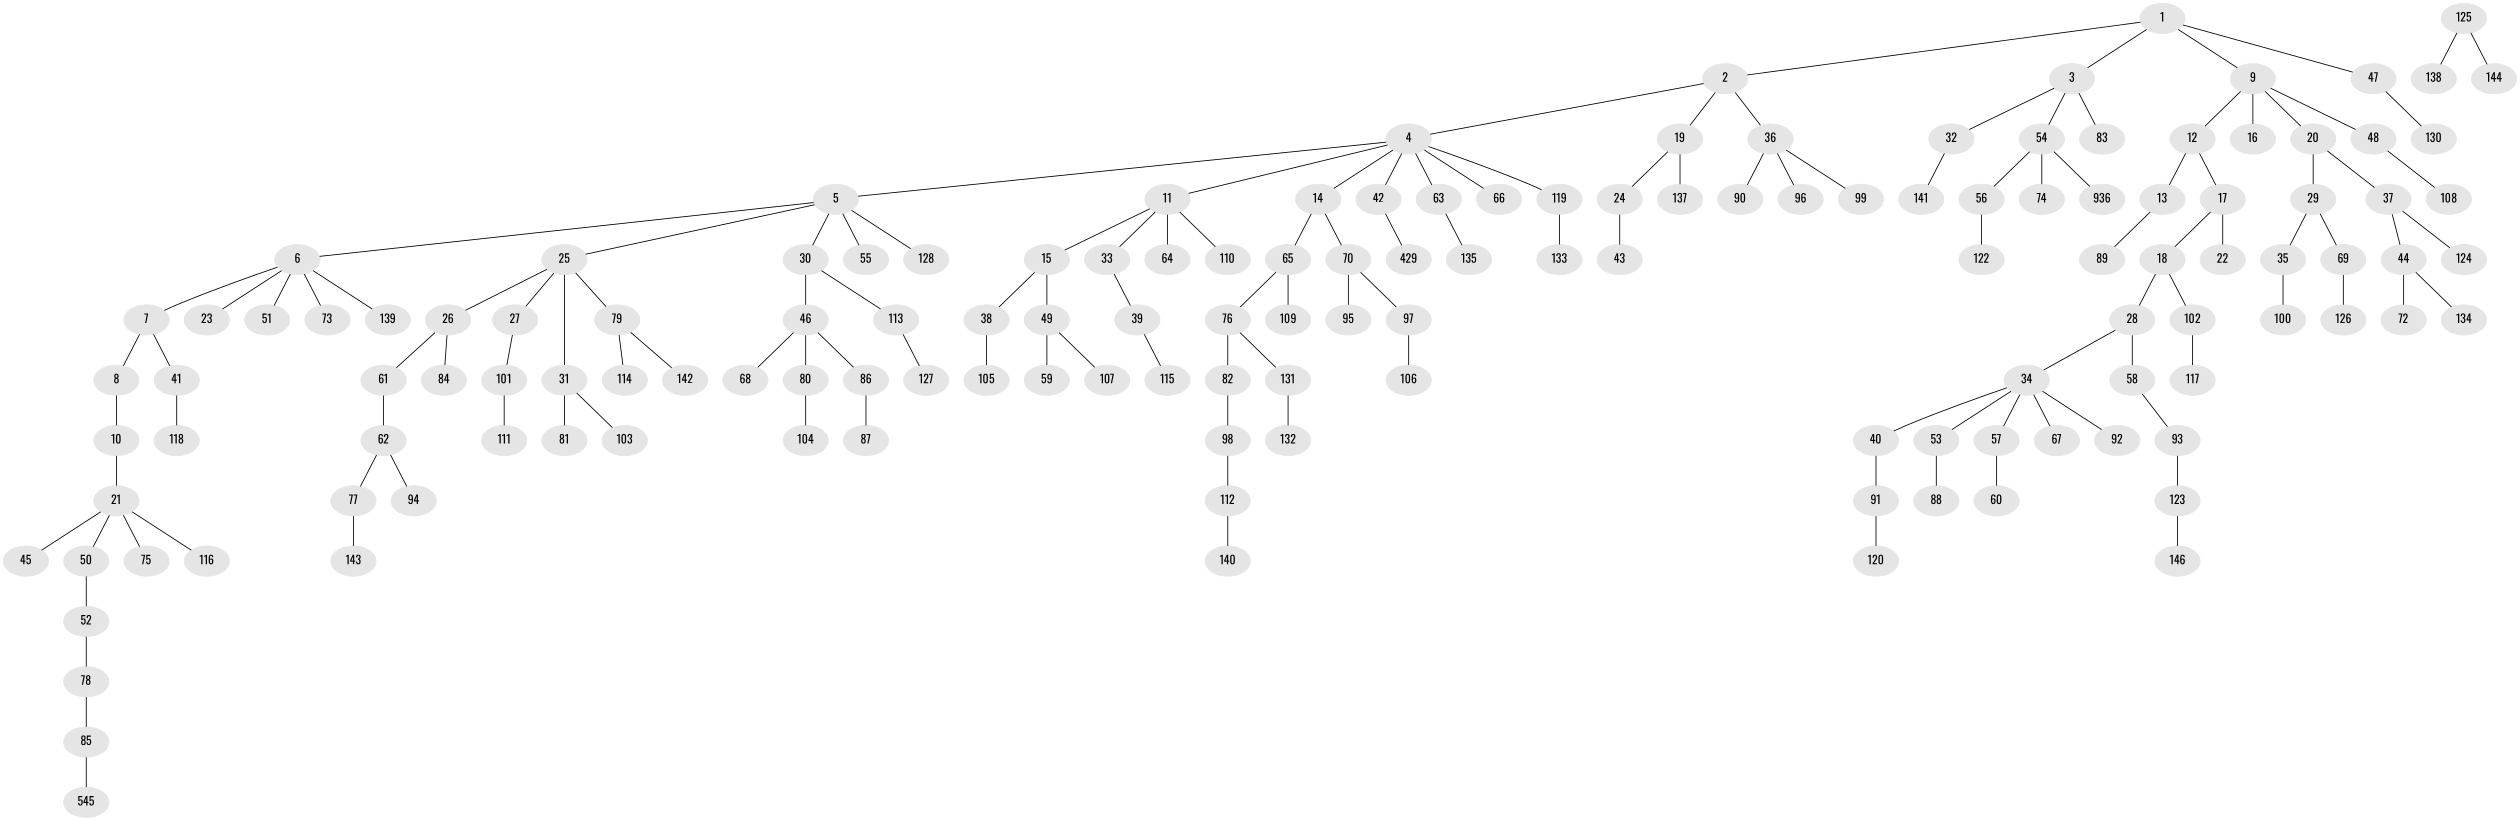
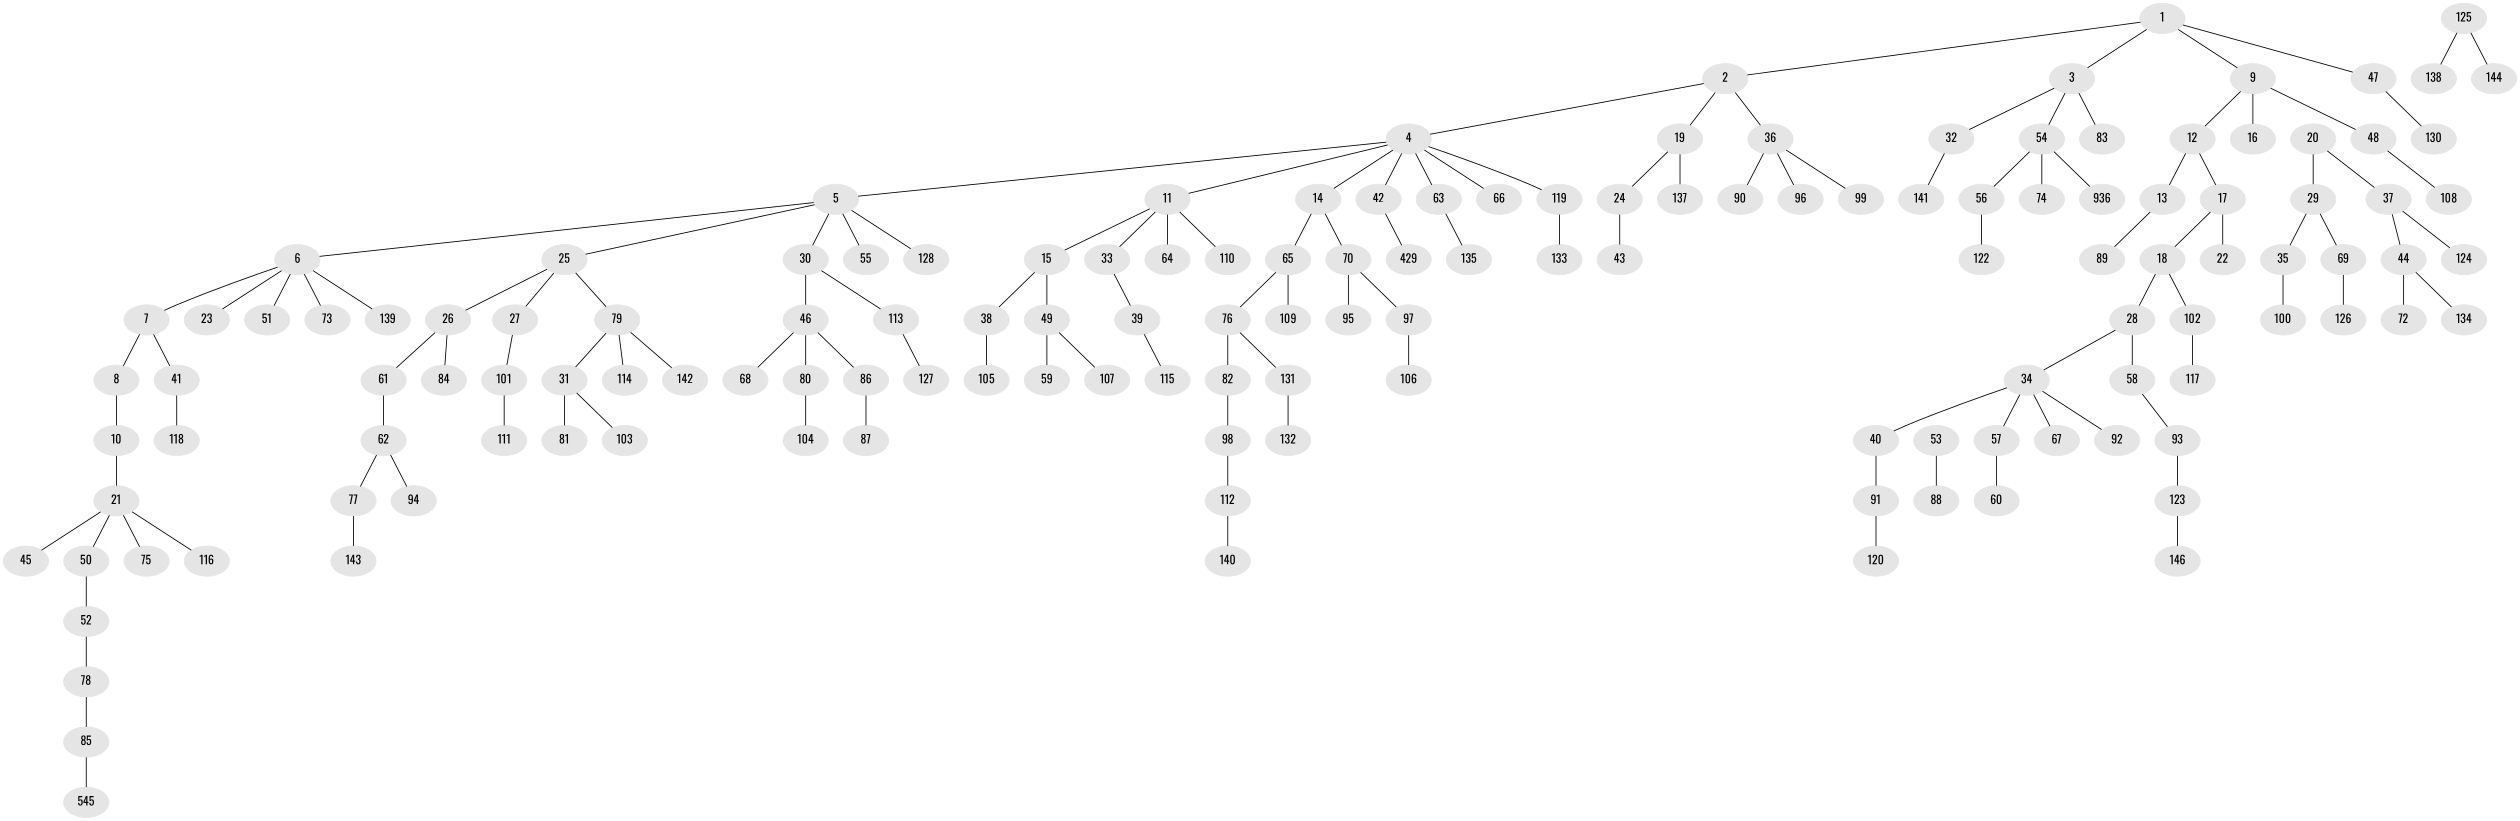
edge "9" -- "20": removed
edge "25" -- "31": now "79" -- "31"
edge "34" -- "53": removed
